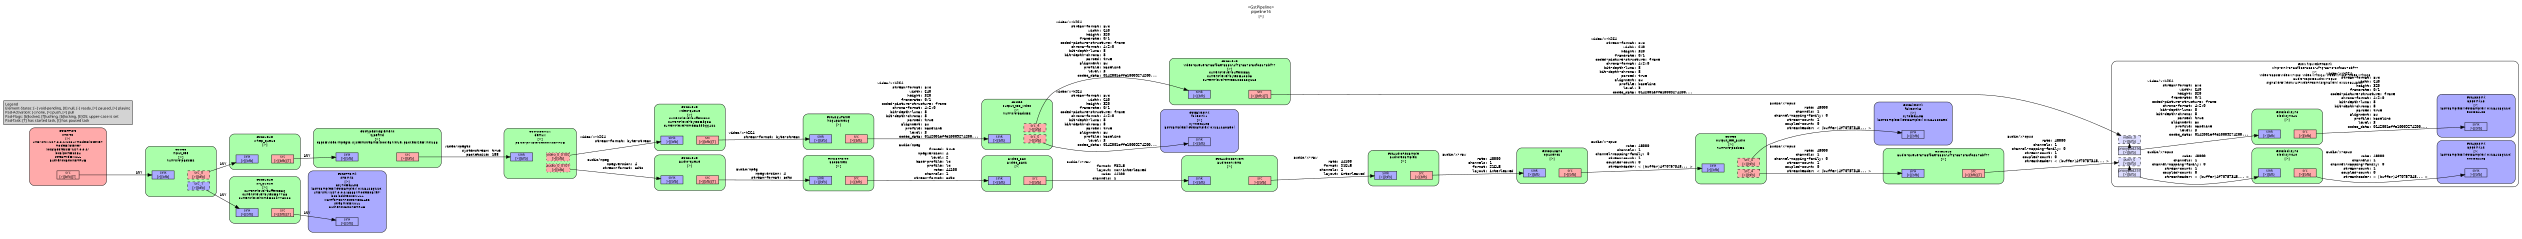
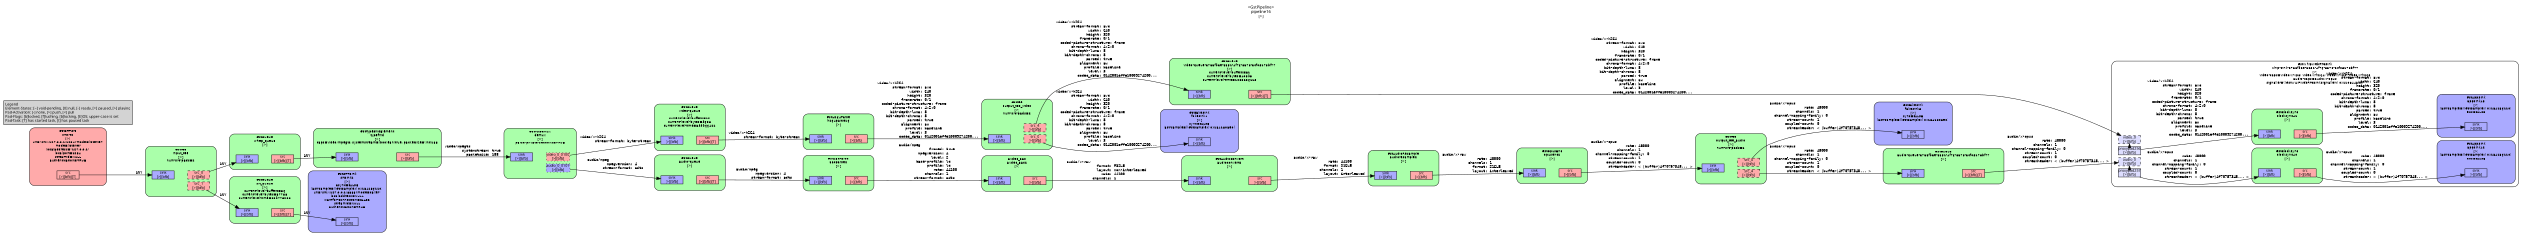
node "push_0 [>][bfb]": label "push_0 [>][bfb]" -> "audio_0 [>][bfb]"
node "audio_0_0101 [>][bfb]": fillcolor #ffaaaa -> #aaaaff
node "src_1 [>][bfb]": fillcolor #aaaaff -> #ffaaaa
